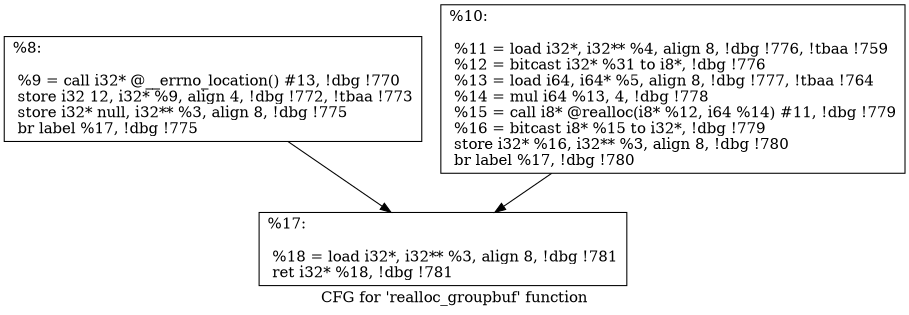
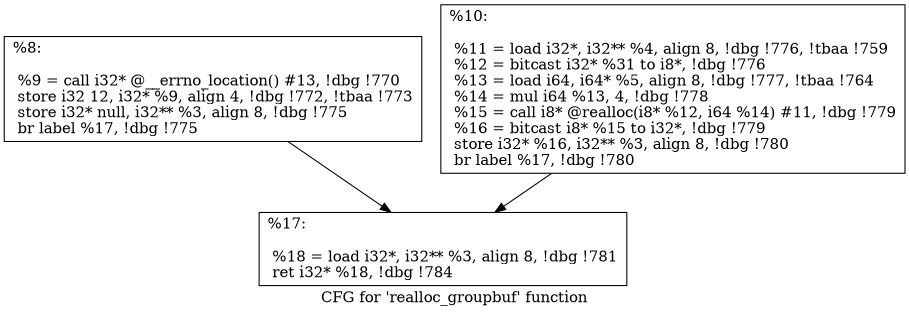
node "%17:": text "ret i32* %18, !dbg !781" -> "ret i32* %18, !dbg !784"
